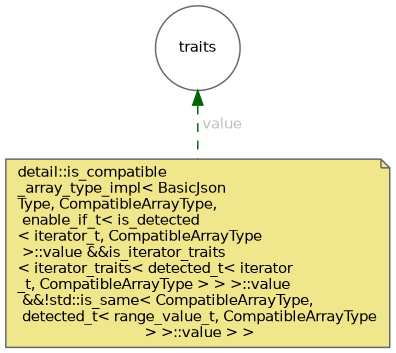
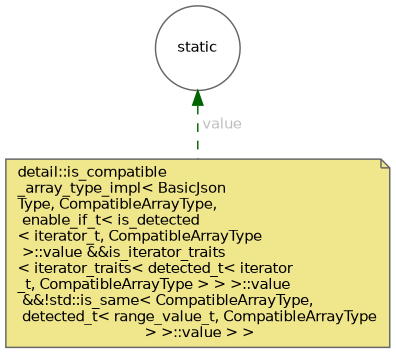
node "traits": label "traits" -> "static"
